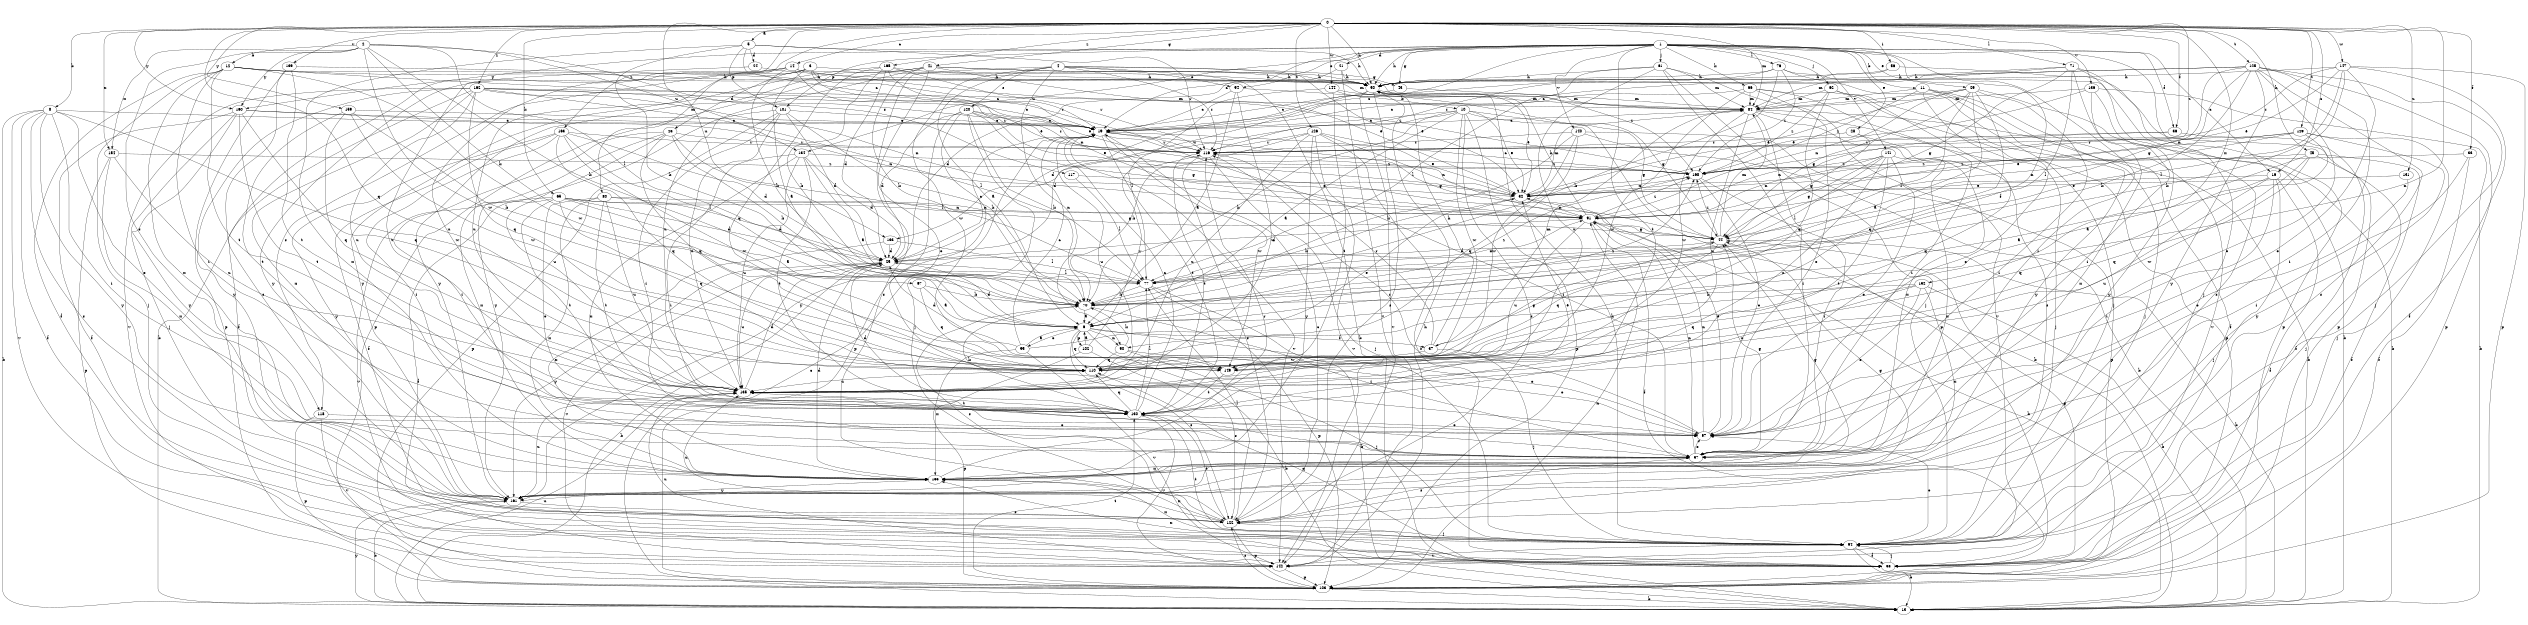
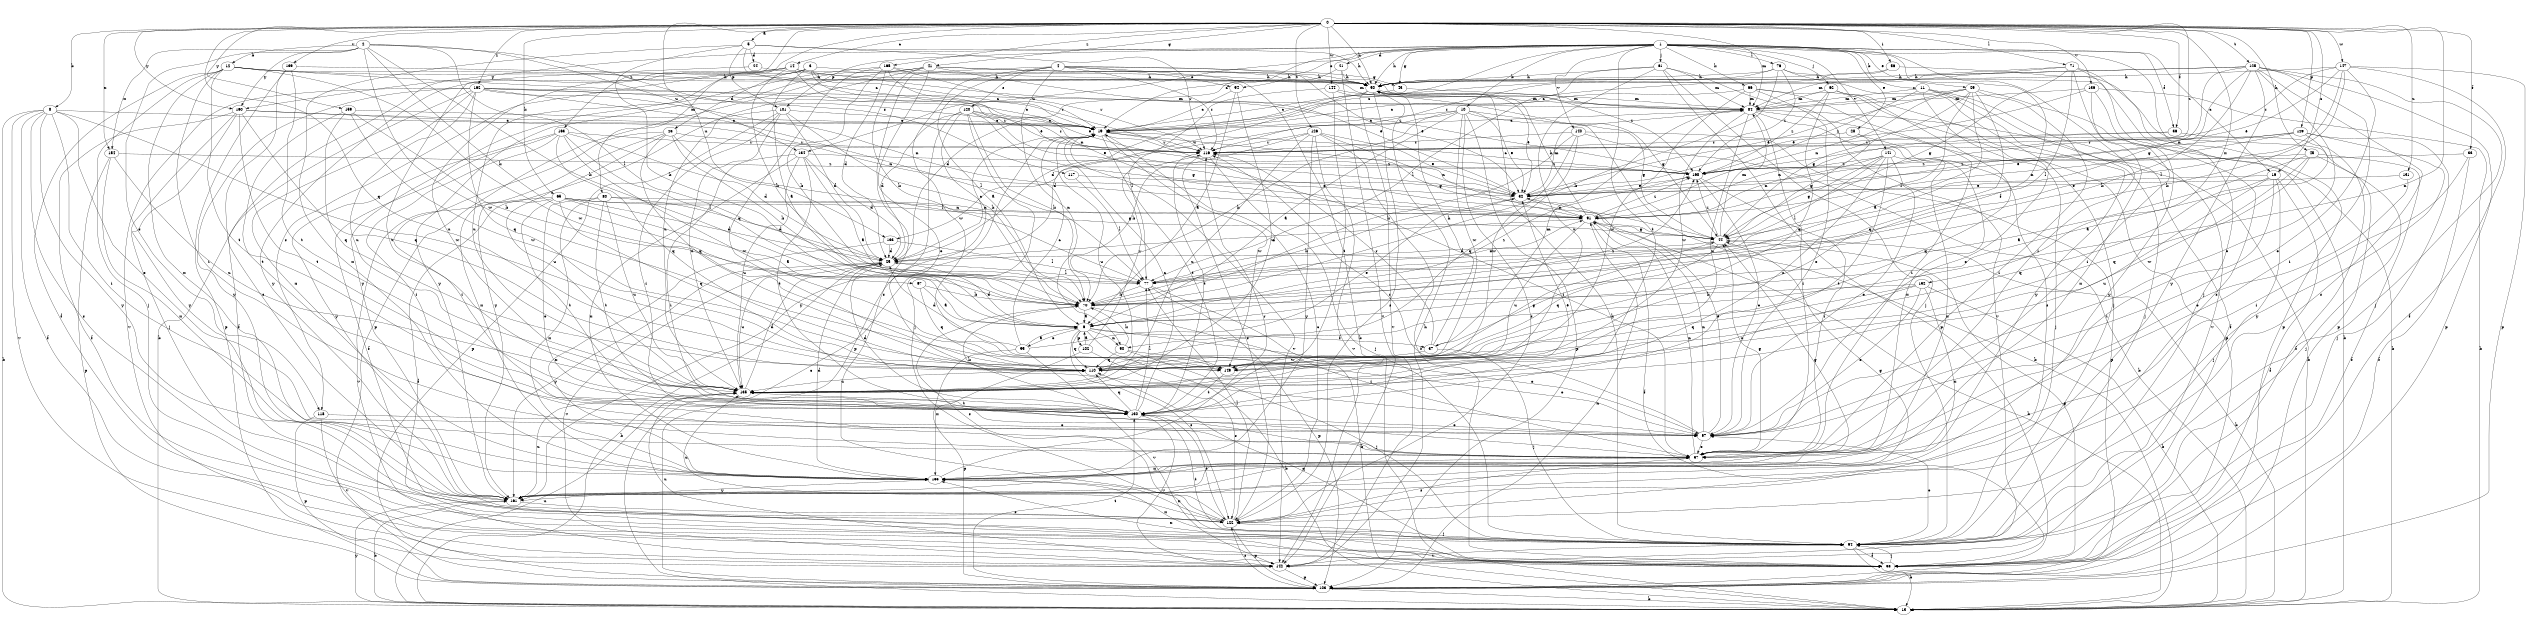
edge "0" -> "129": label "t" -> "p"
edge "94" -> "10": now "1" -> "10"
edge "168" -> "32": label "x" -> "e"
edge "57" -> "97": reversed
